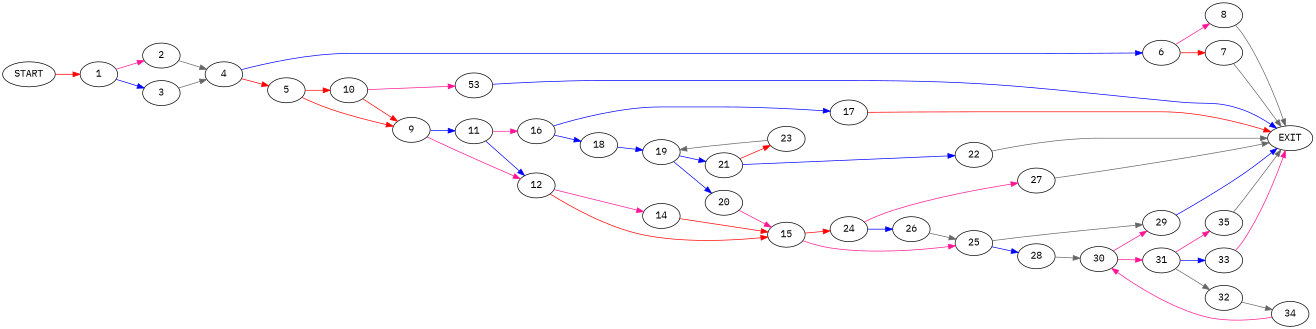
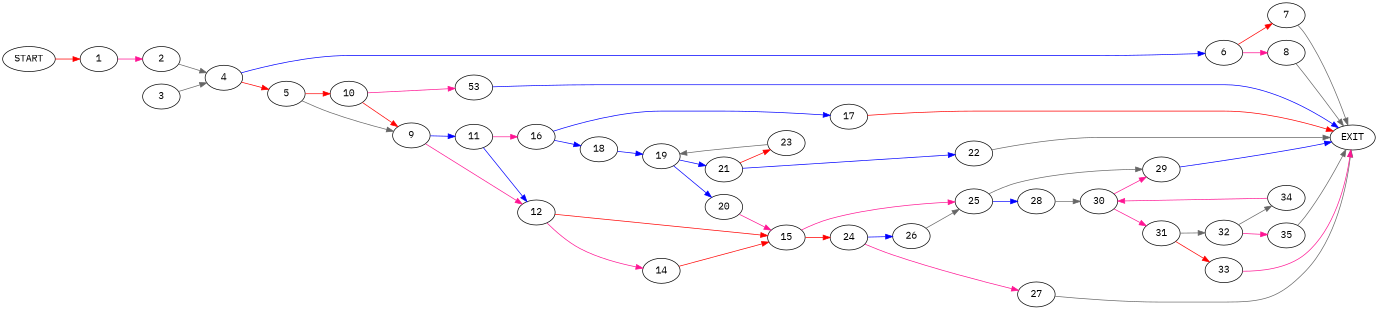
edge "1" -> "3": removed
edge "5" -> "9": color red -> gray40
edge "31" -> "35": now "32" -> "35"
edge "31" -> "33": color blue -> red
